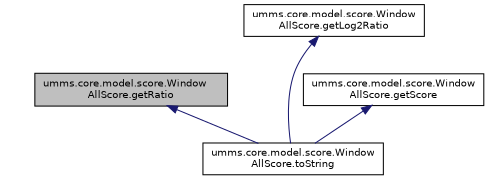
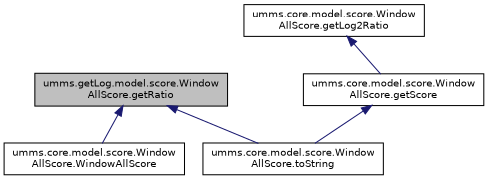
node "umms.core.model.score.Window AllScore.getRatio": label "umms.core.model.score.Window AllScore.getRatio" -> "umms.getLog.model.score.Window AllScore.getRatio"
edge "umms.core.model.score.Window AllScore.toString" -> "umms.core.model.score.Window AllScore.getLog2Ratio": now "umms.core.model.score.Window AllScore.getScore" -> "umms.core.model.score.Window AllScore.getLog2Ratio"
node "umms.core.model.score.Window AllScore.WindowAllScore": added
